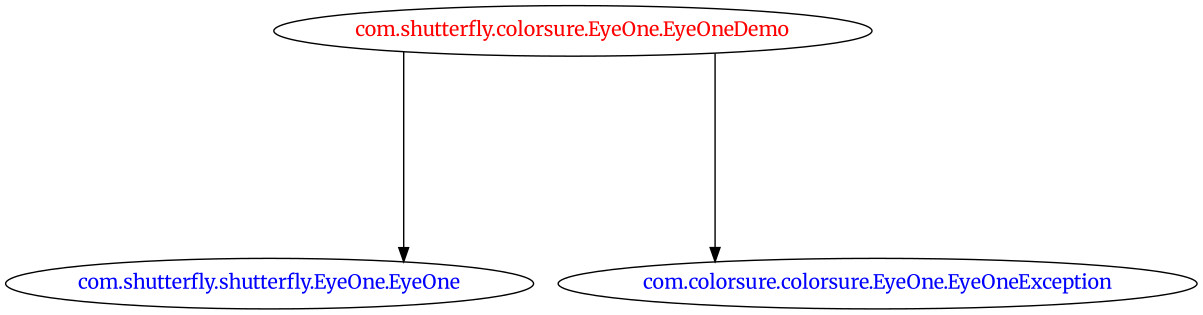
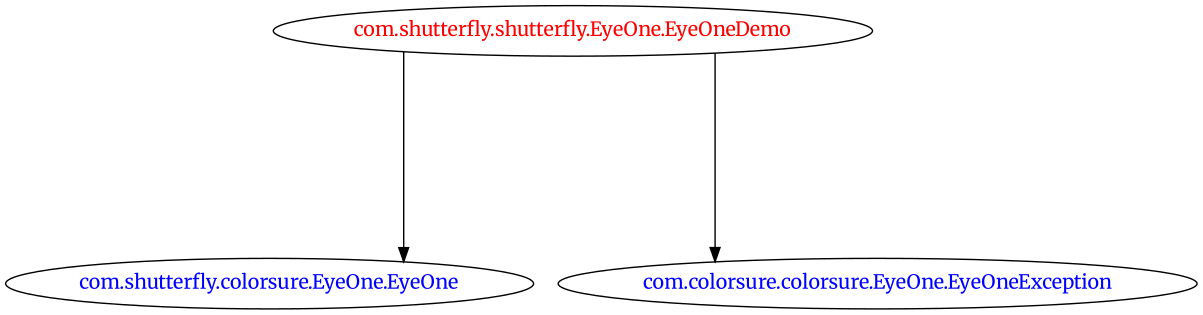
node "com.shutterfly.colorsure.EyeOne.EyeOneDemo": label "com.shutterfly.colorsure.EyeOne.EyeOneDemo" -> "com.shutterfly.shutterfly.EyeOne.EyeOneDemo"
node "com.shutterfly.shutterfly.EyeOne.EyeOne": label "com.shutterfly.shutterfly.EyeOne.EyeOne" -> "com.shutterfly.colorsure.EyeOne.EyeOne"
